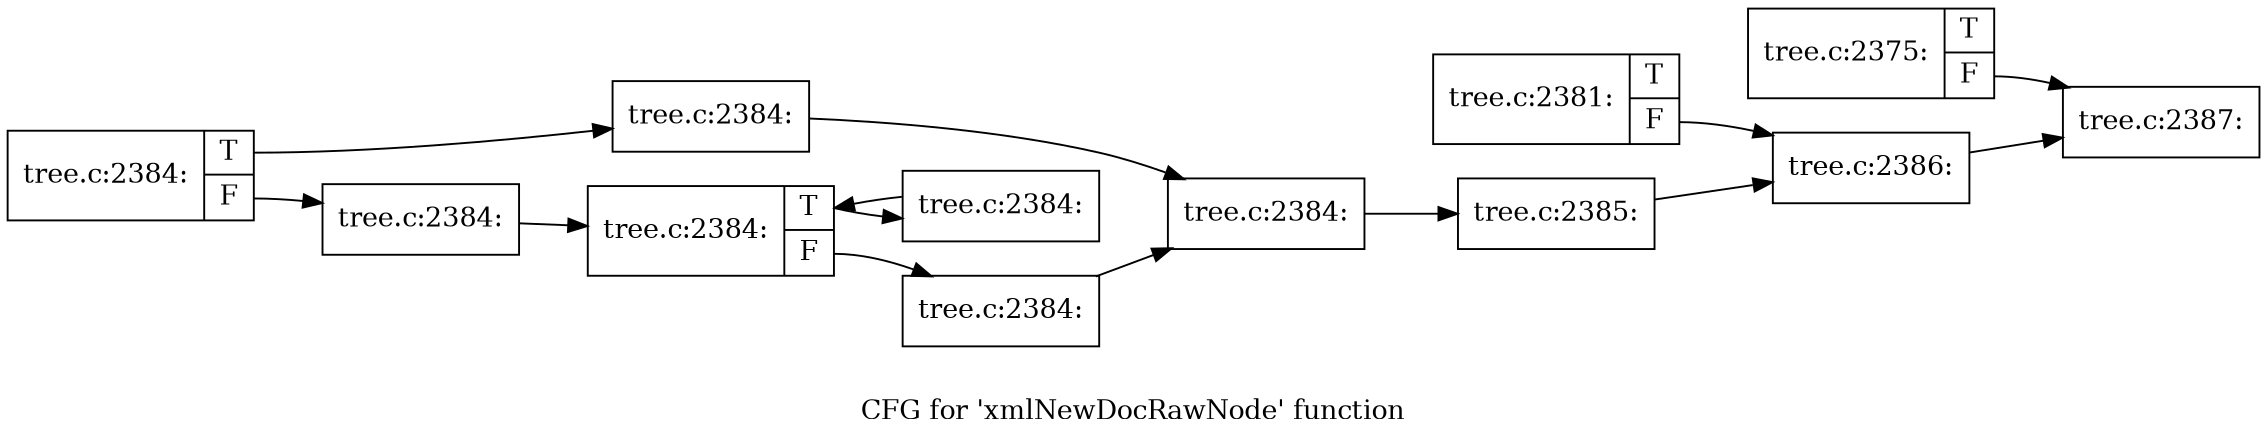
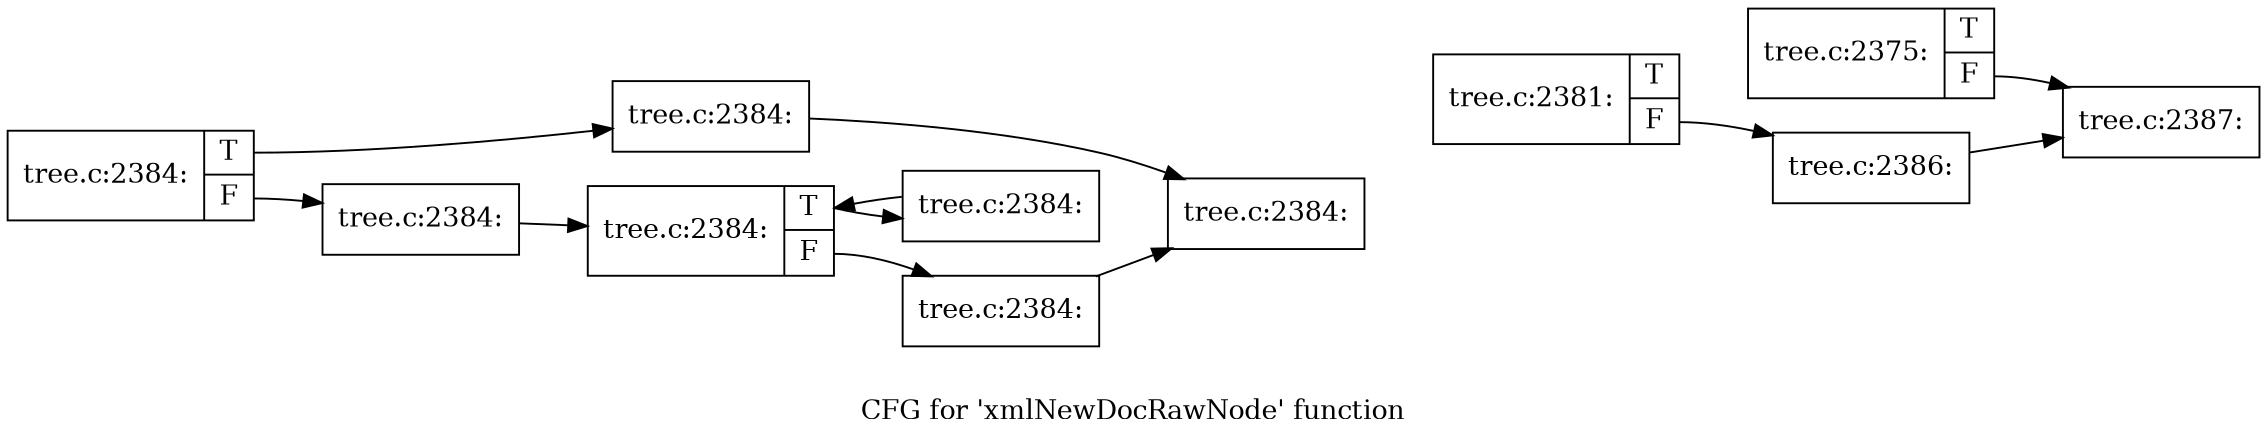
node "tree.c:2385:": removed
